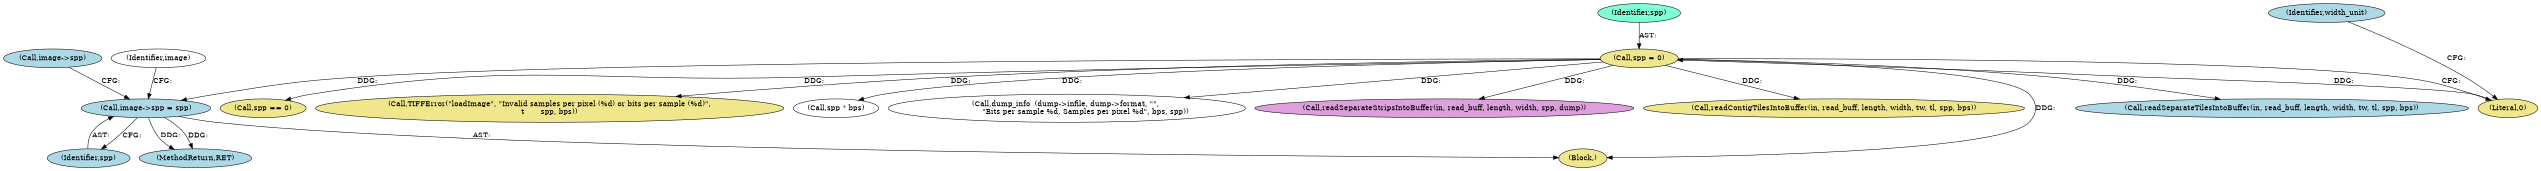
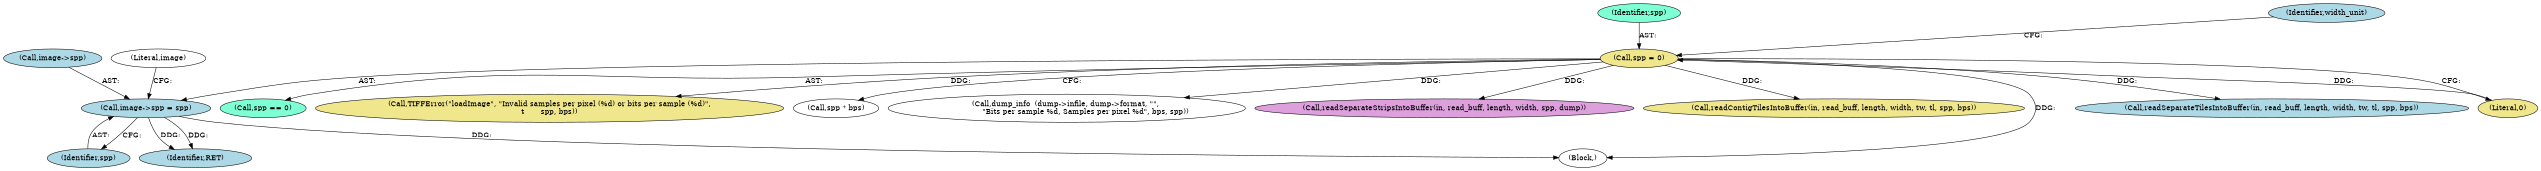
edge "(Identifier,width_unit)" -> "(Literal,0)": now "(Identifier,width_unit)" -> "(Call,spp = 0)"
node "(Identifier,image)": label "(Identifier,image)" -> "(Literal,image)"
edge "(Call,image->spp)" -> "(Call,image->spp = spp)": label "CFG: " -> "AST: "
edge "(Call,spp = 0)" -> "(Call,image->spp = spp)": label "DDG: " -> "AST: "
edge "(Call,spp = 0)" -> "(Call,spp == 0)": label "DDG: " -> "AST: "
edge "(Call,spp = 0)" -> "(Call,spp * bps)": label "DDG: " -> "CFG: "
node "(Call,spp == 0)": fillcolor khaki -> aquamarine
edge "(Call,image->spp = spp)" -> "(Block,)": label "AST: " -> "DDG: "
node "(MethodReturn,RET)": label "(MethodReturn,RET)" -> "(Identifier,RET)"
node "(Block,)": fillcolor khaki -> white
